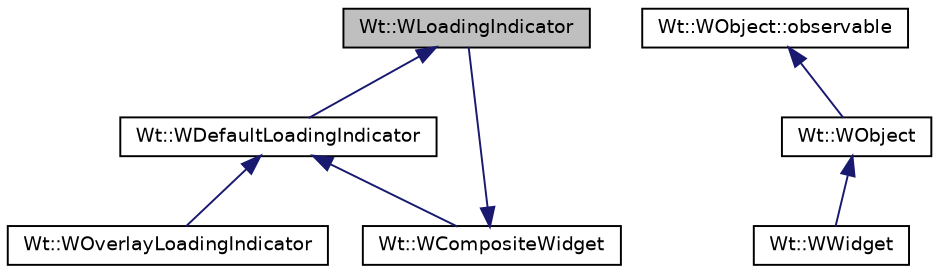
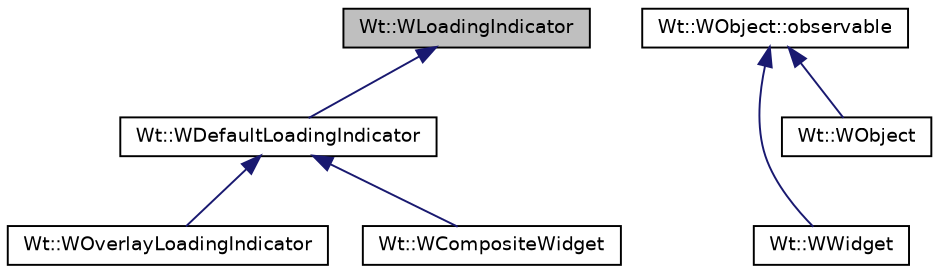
edge "Wt::WLoadingIndicator" -> "Wt::WCompositeWidget": removed
edge "Wt::WWidget" -> "Wt::WObject": now "Wt::WWidget" -> "Wt::WObject::observable"
